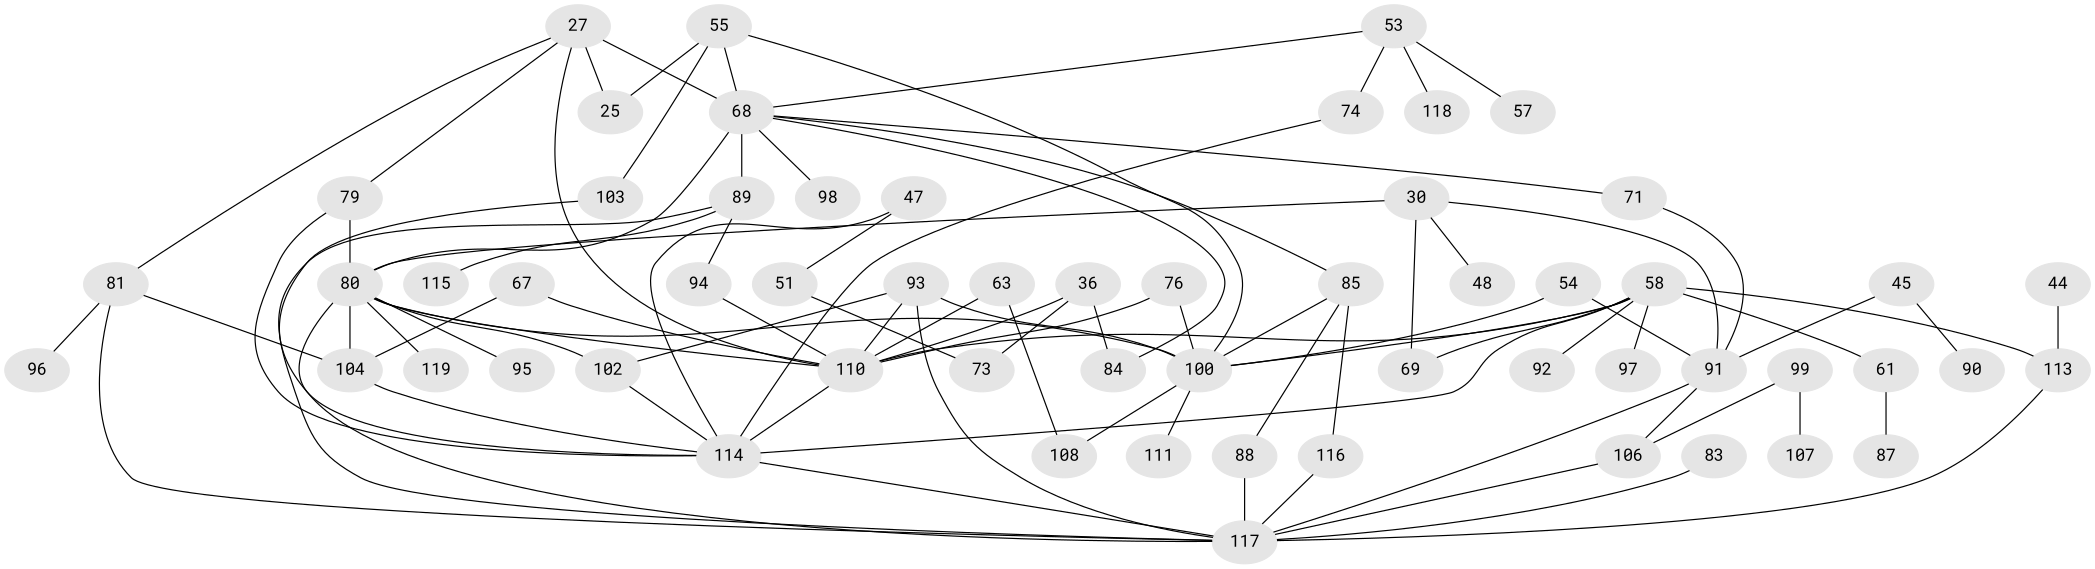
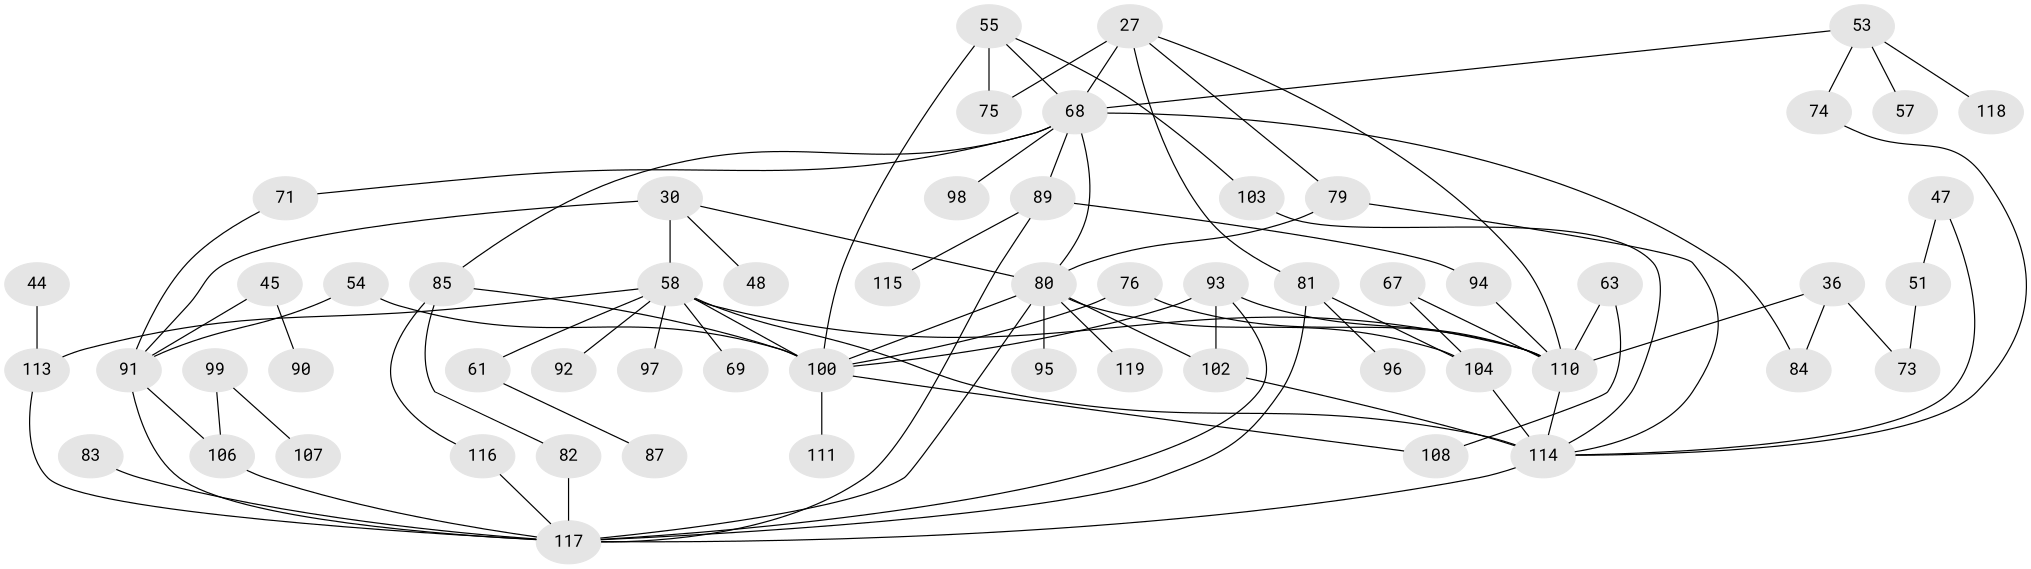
node "25": label "25" -> "75"
edge "30" -- "69": now "30" -- "58"
edge "80" -- "110": removed
node "88": label "88" -> "82"
